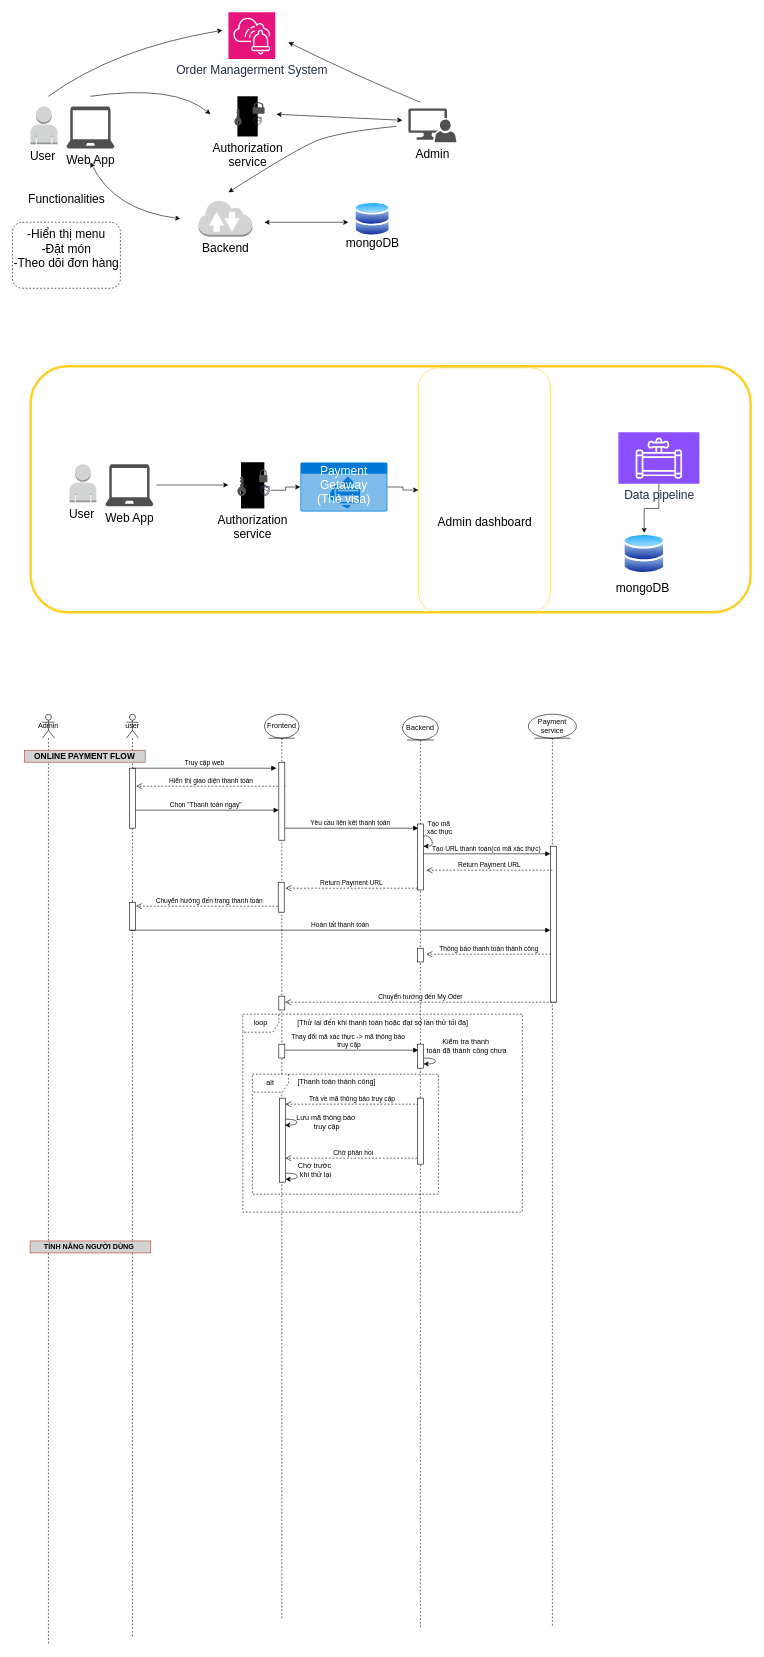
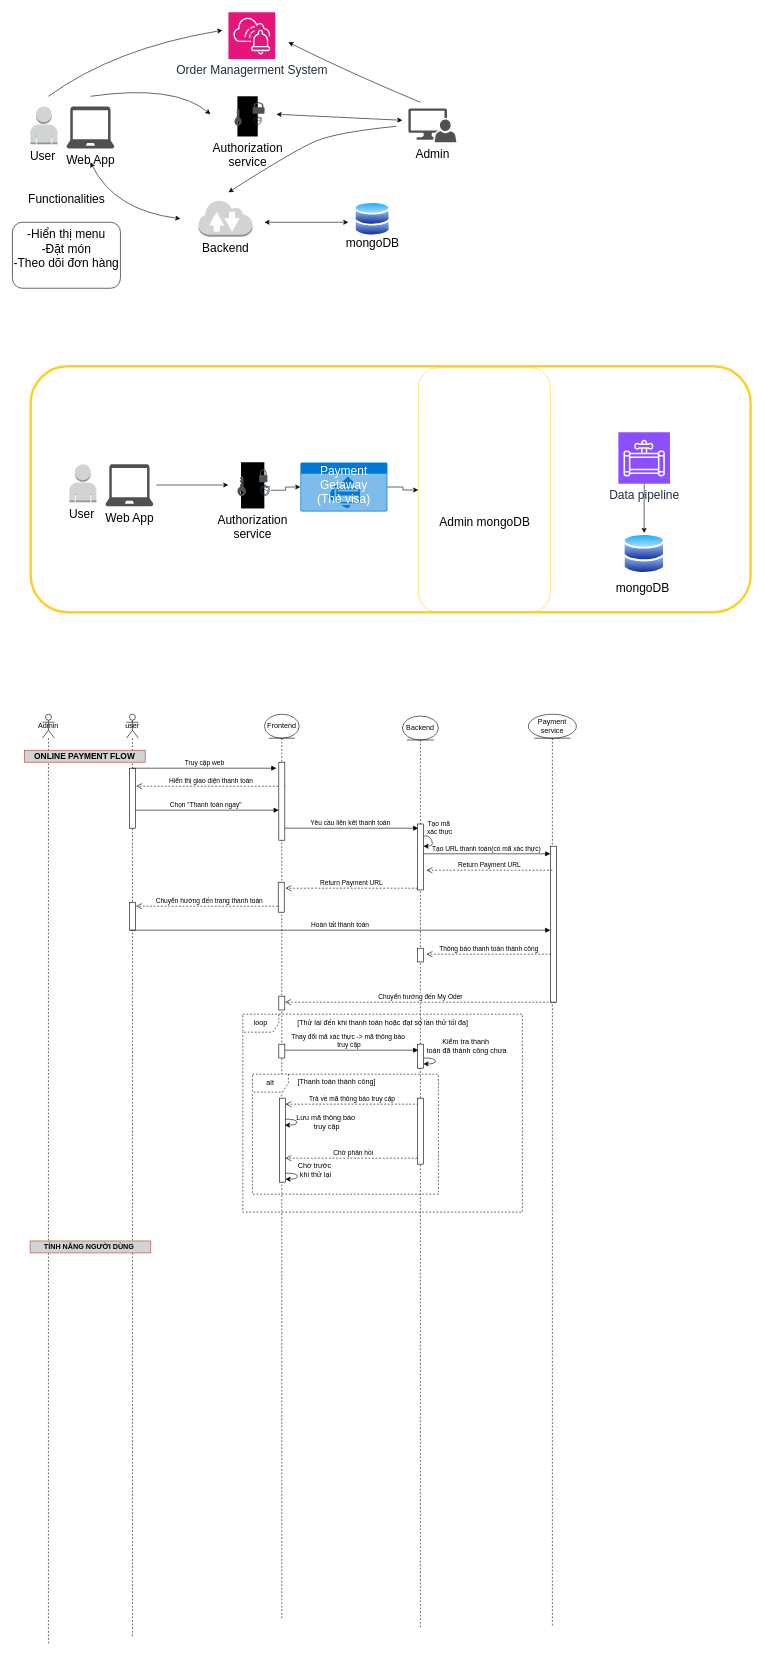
node "-Hiển thị menu -Đặt món -Theo dõi đơn hàng": style dashed -> solid
node "Data pipeline": size 81x52 -> 52x52
node "Admin dashboard": label "Admin dashboard" -> "Admin mongoDB"
